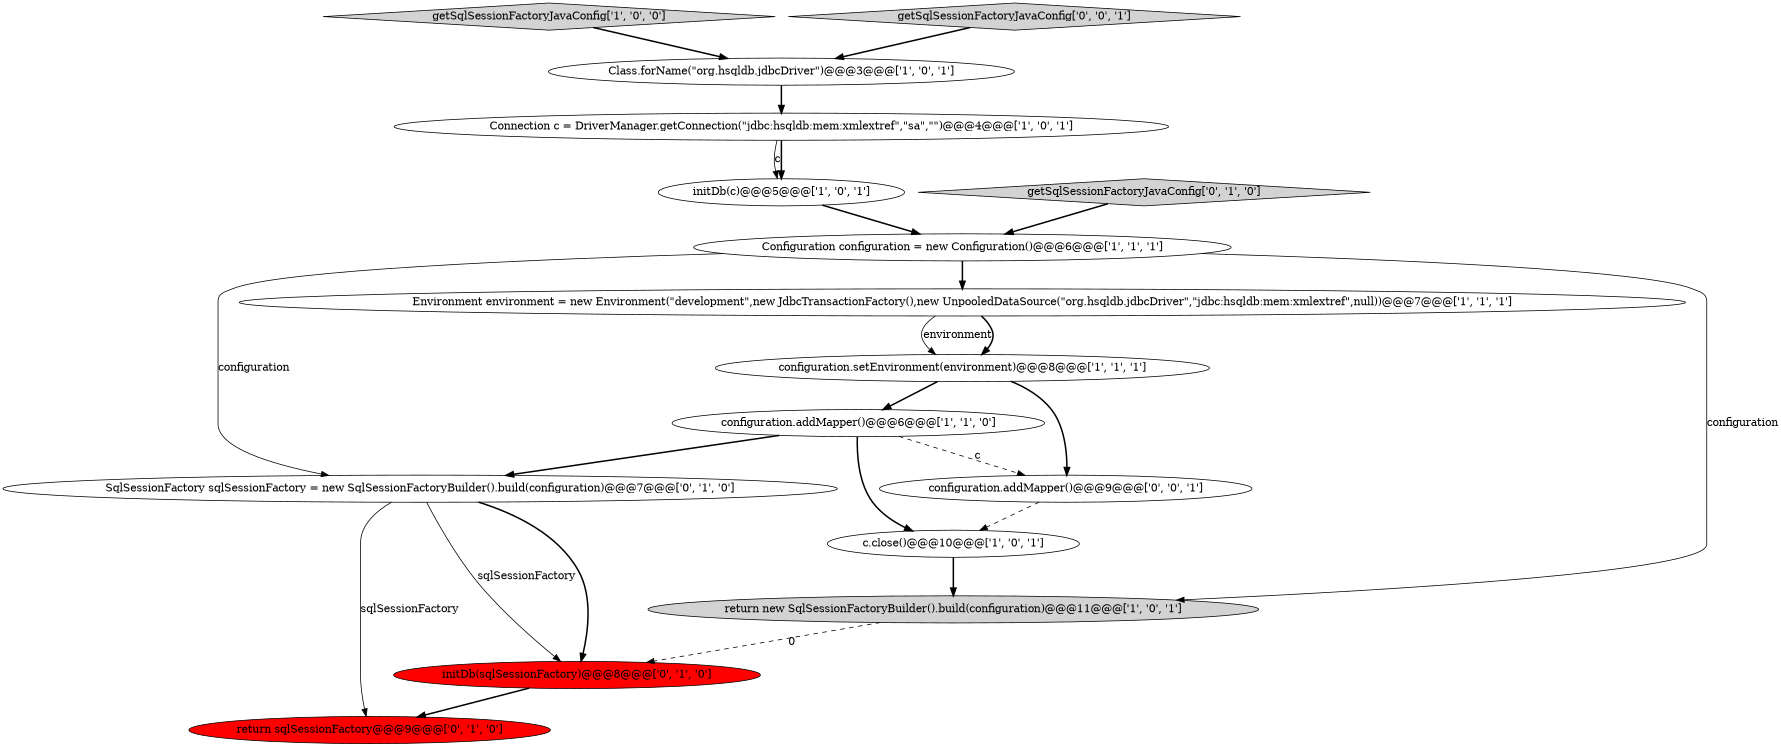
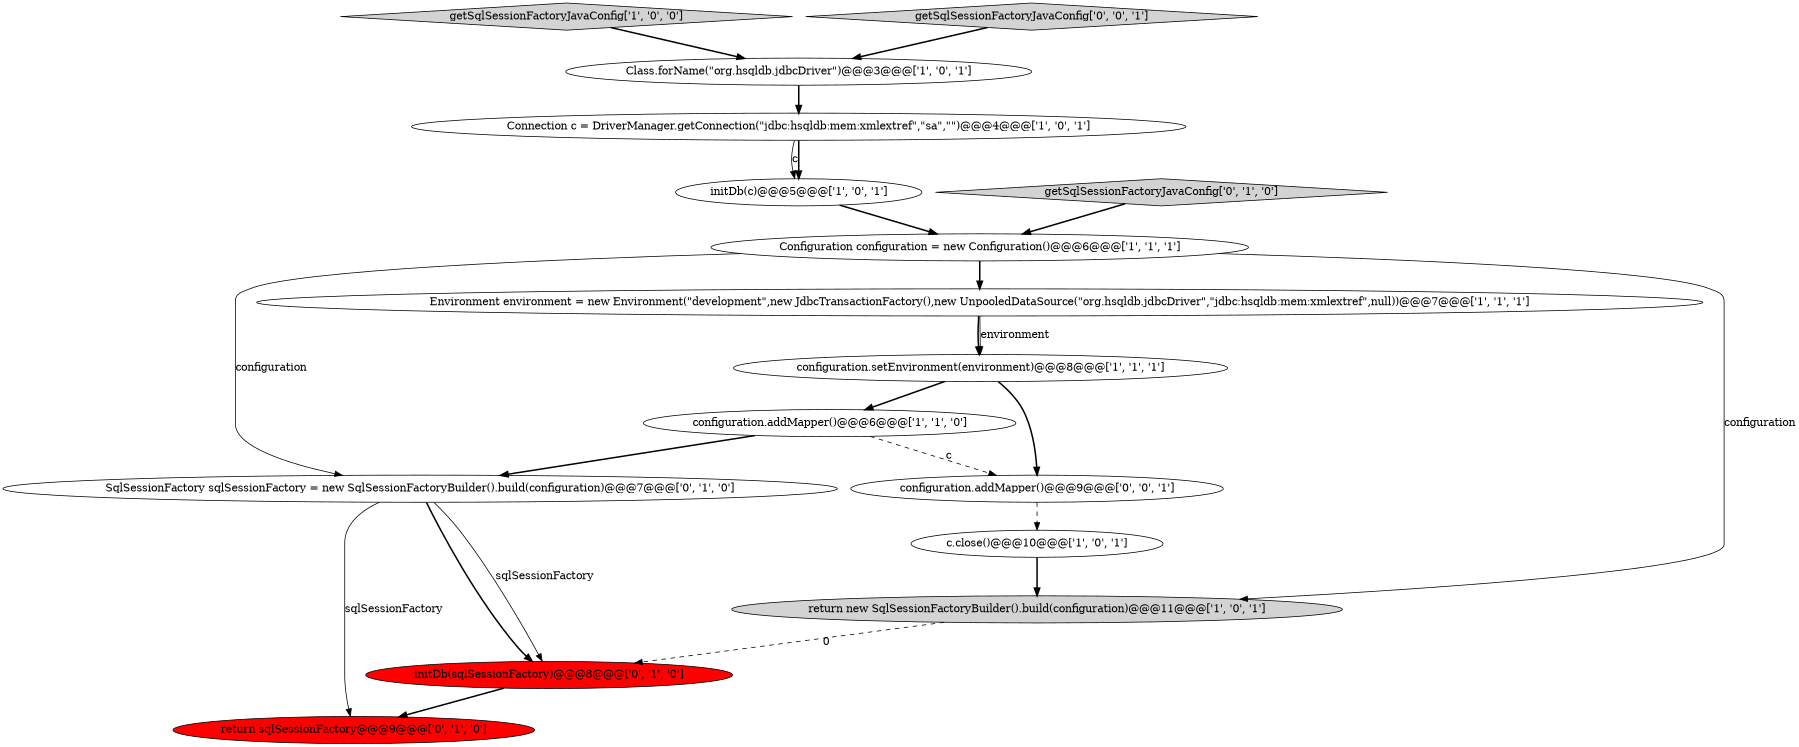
edge "configuration.addMapper()@@@6@@@['1', '1', '0']" -> "c.close()@@@10@@@['1', '0', '1']": removed
